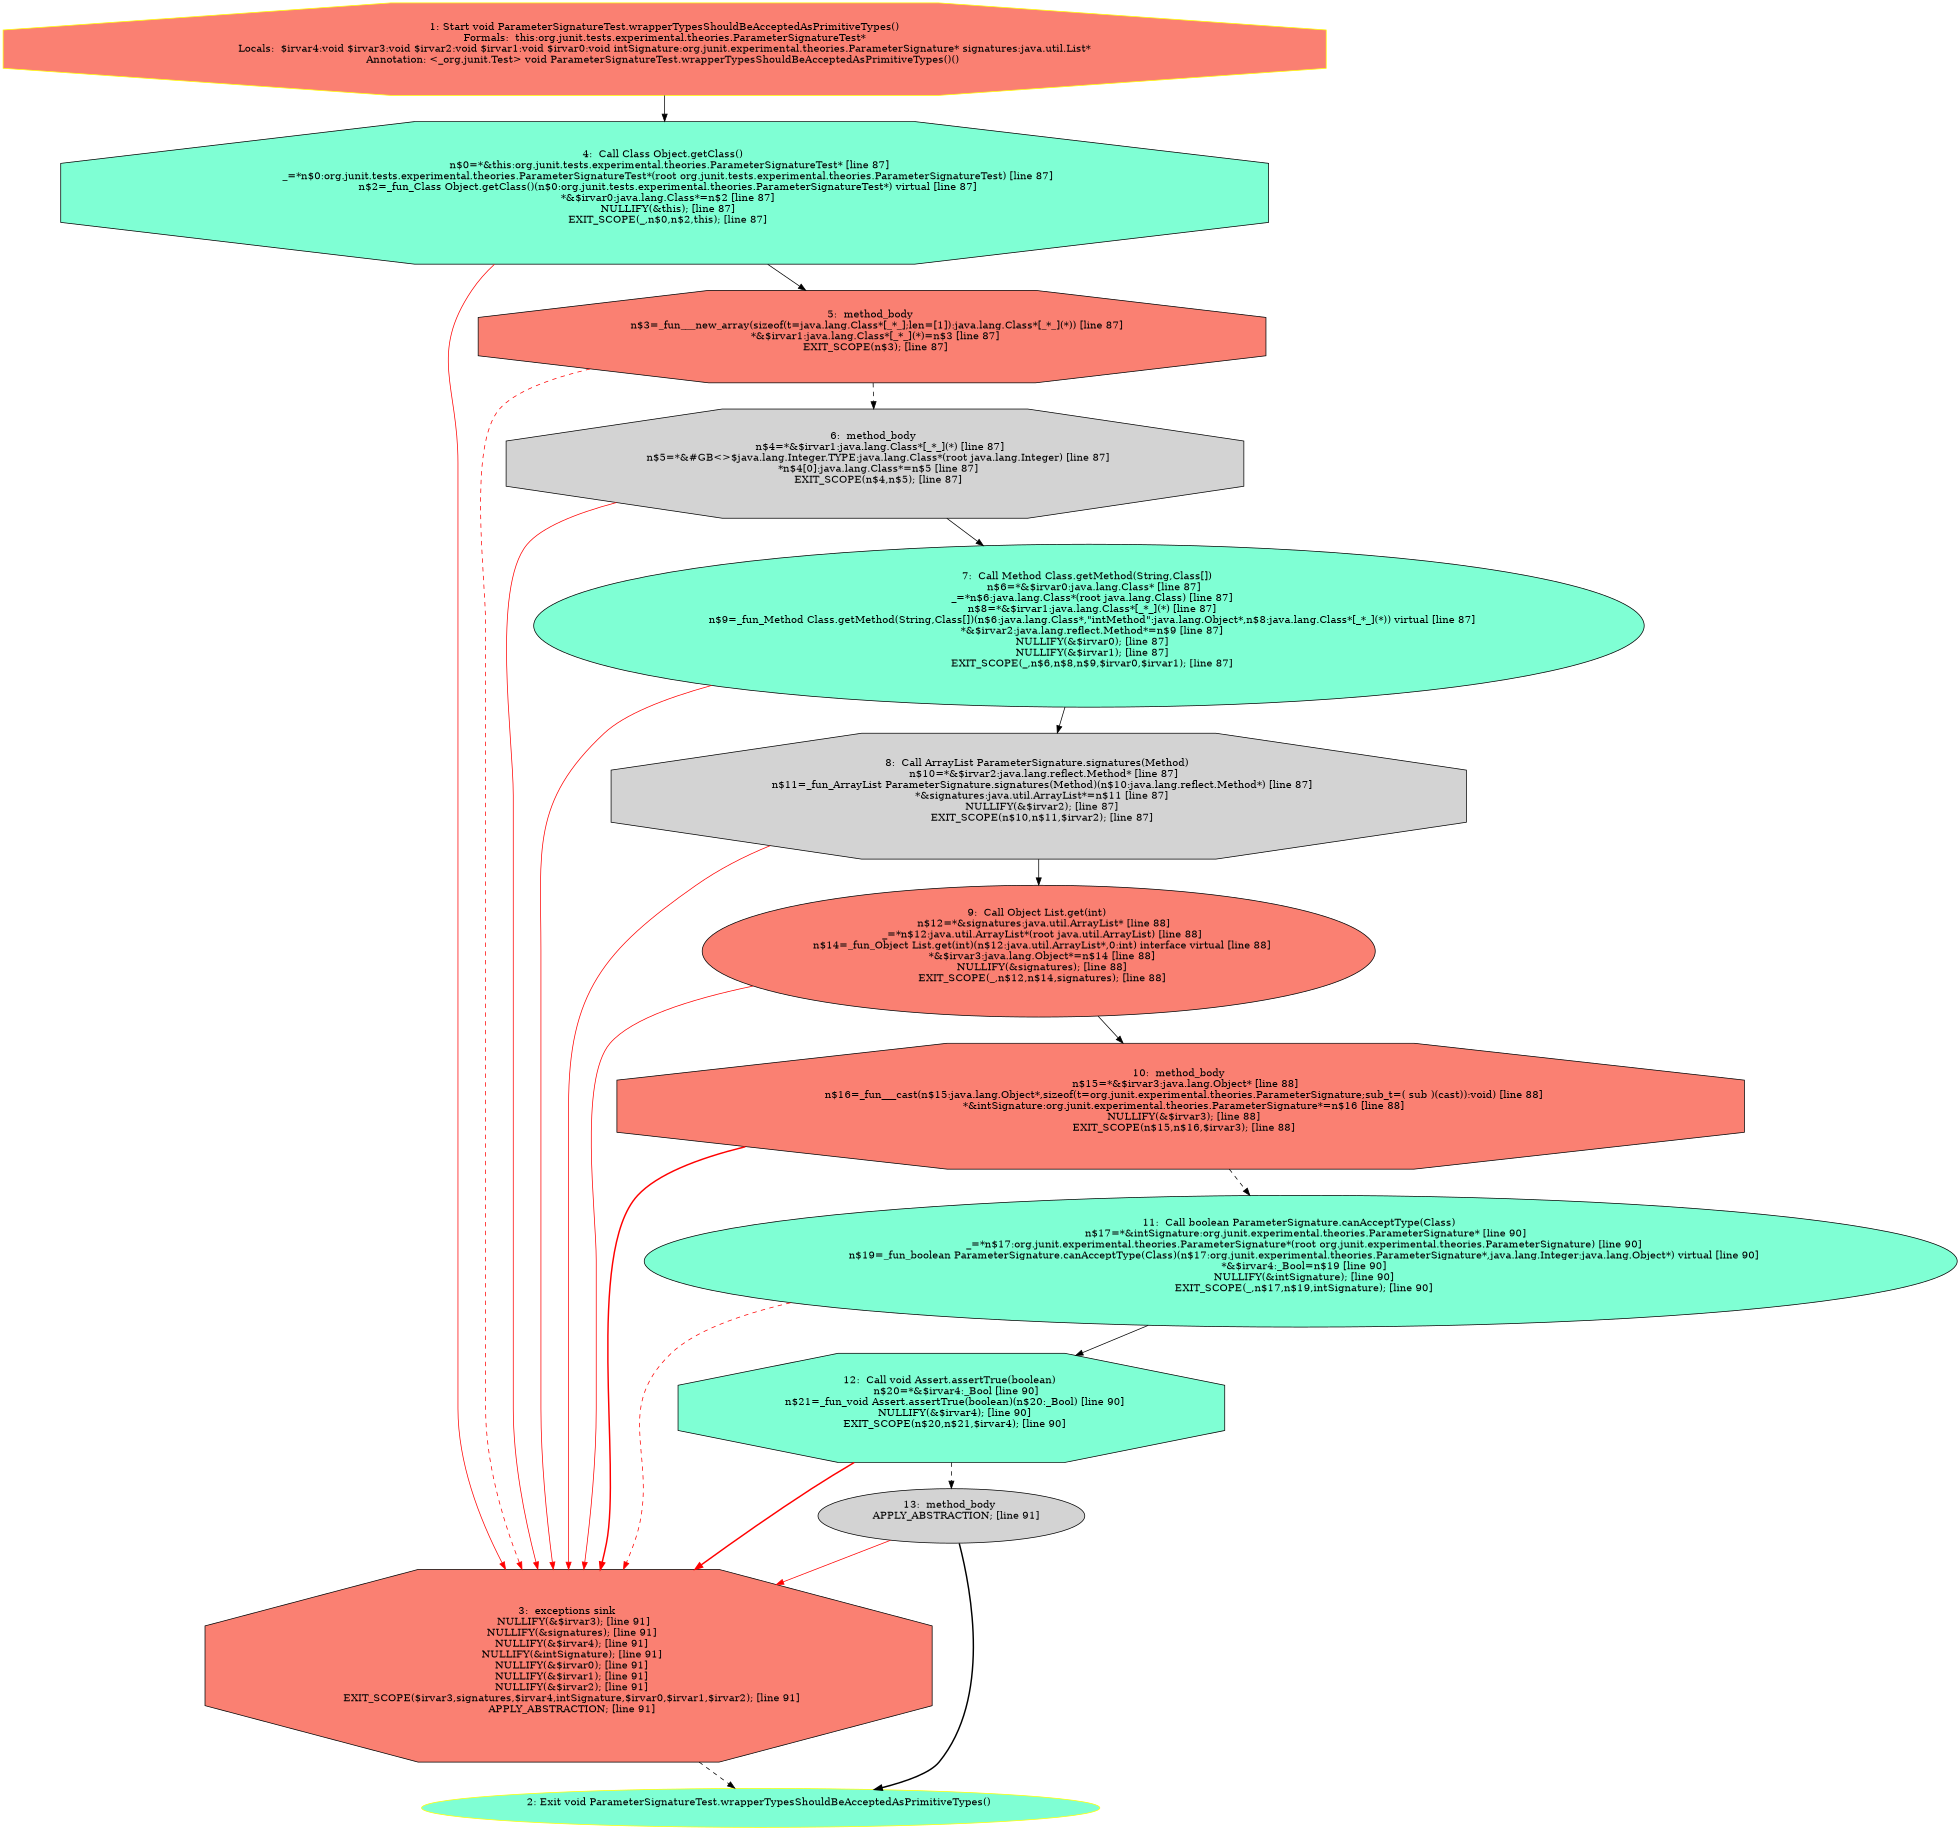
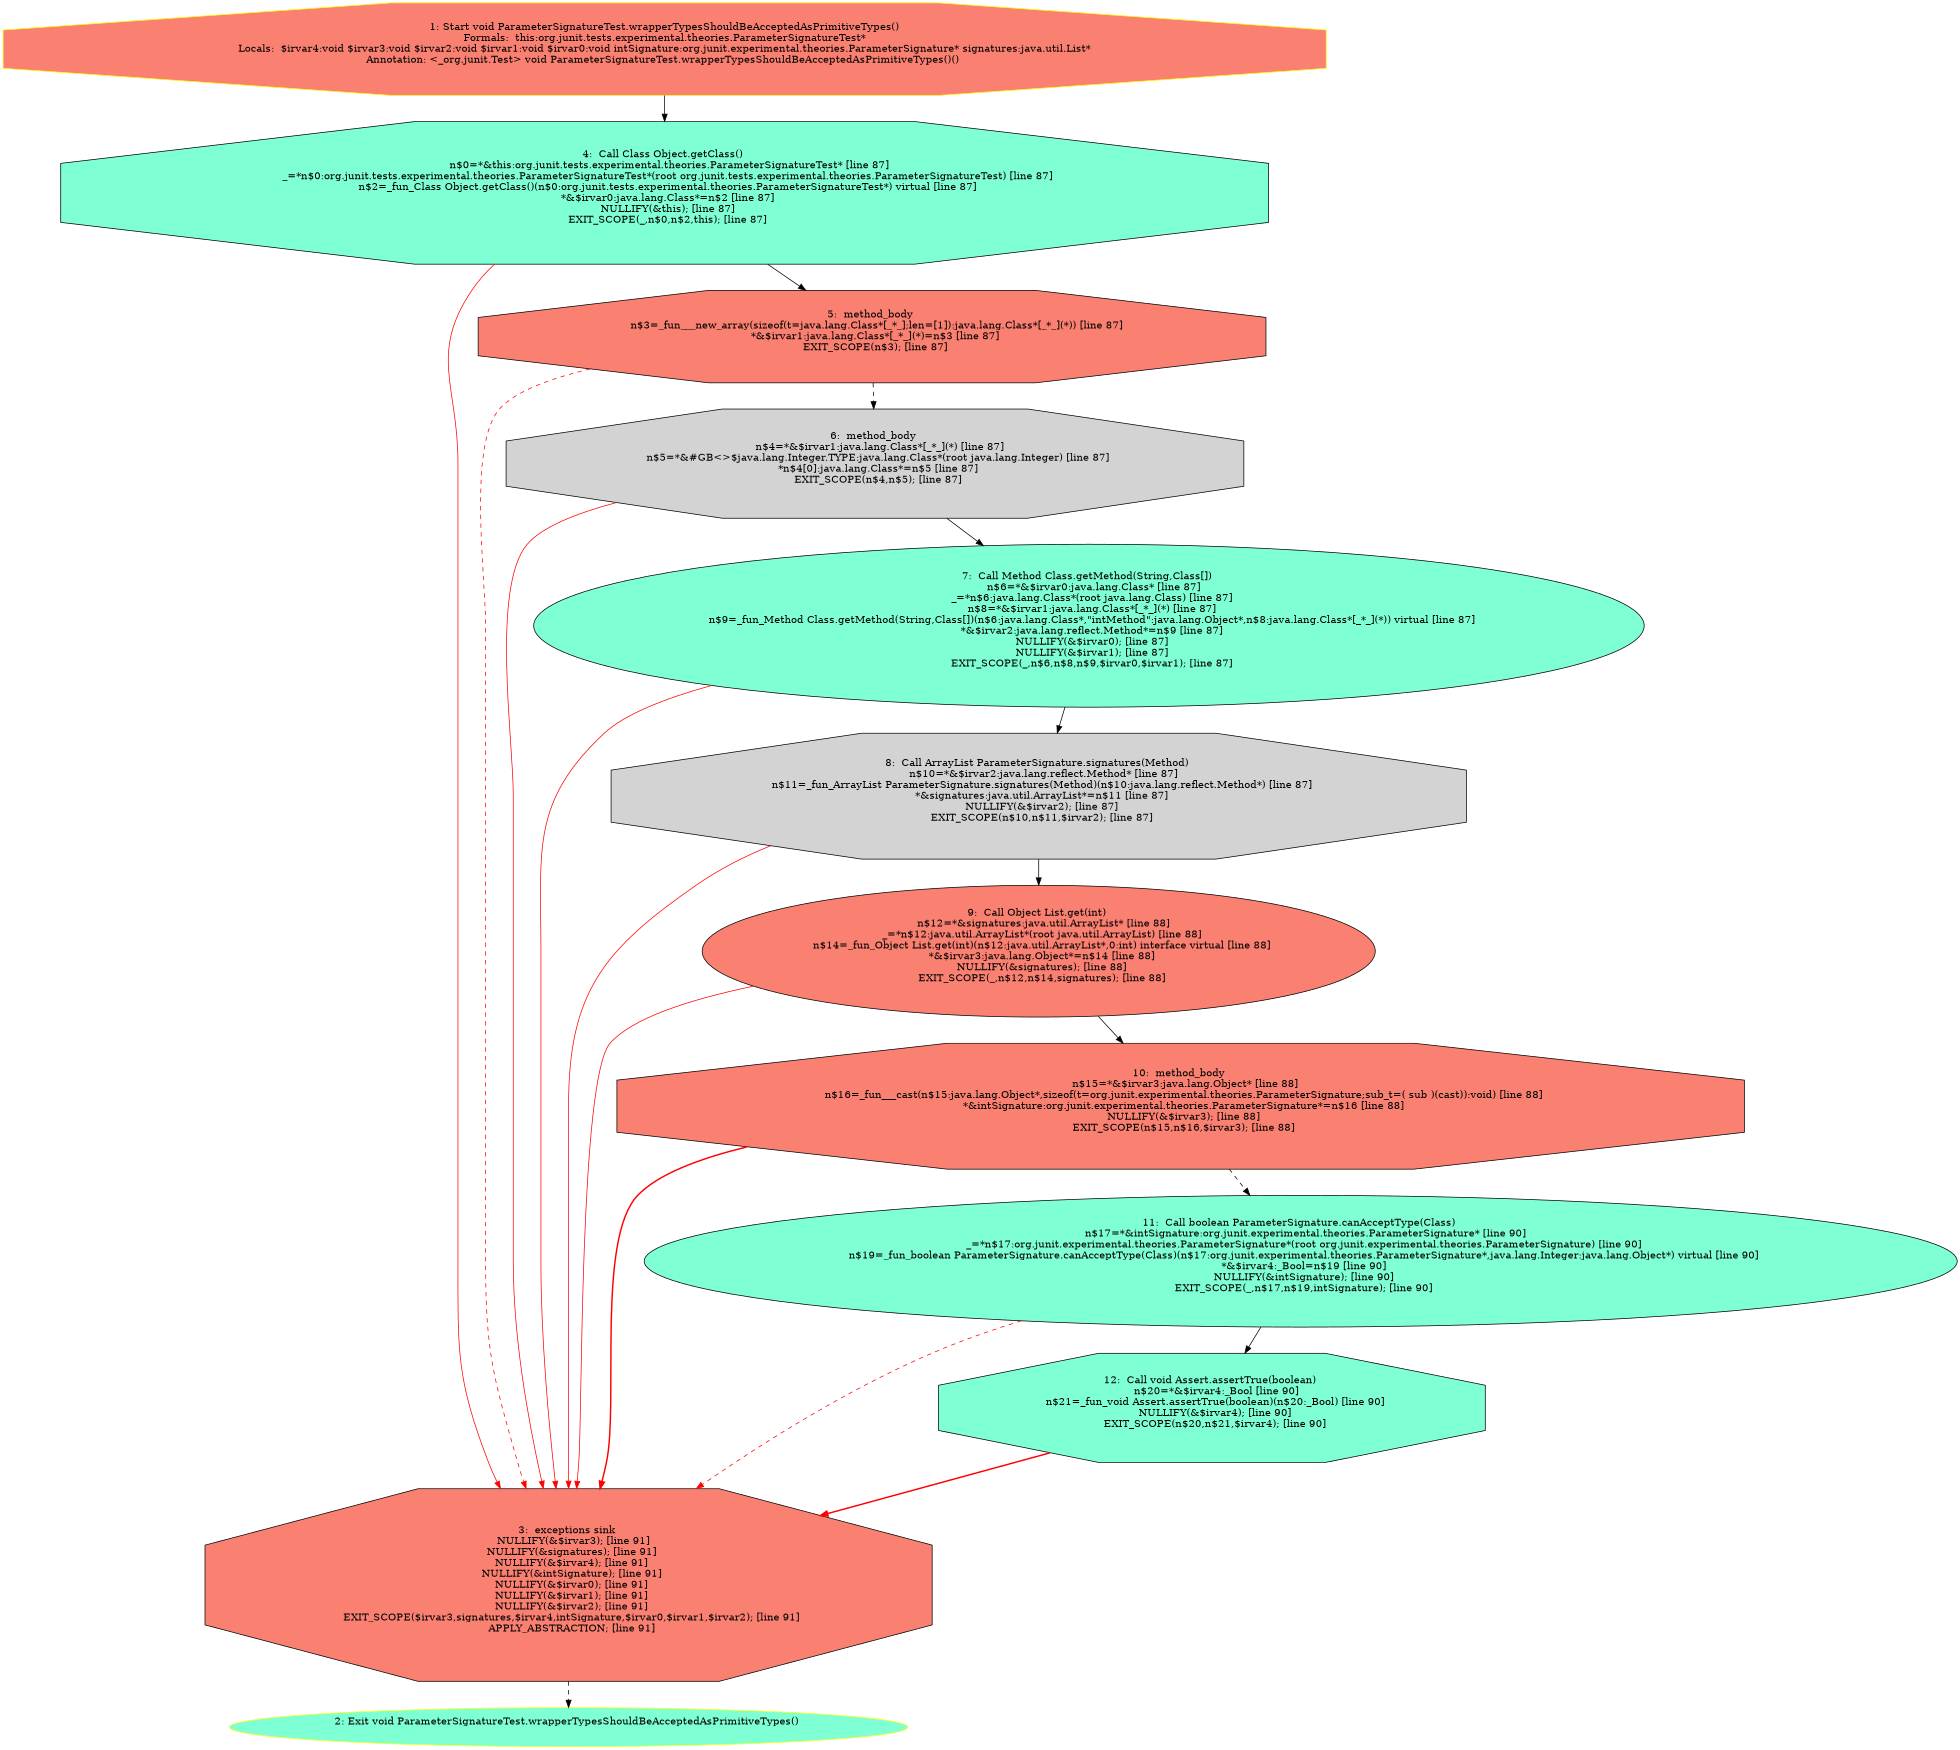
node "13:  method_body APPLY_ABSTRACTION; [line 91]": removed
